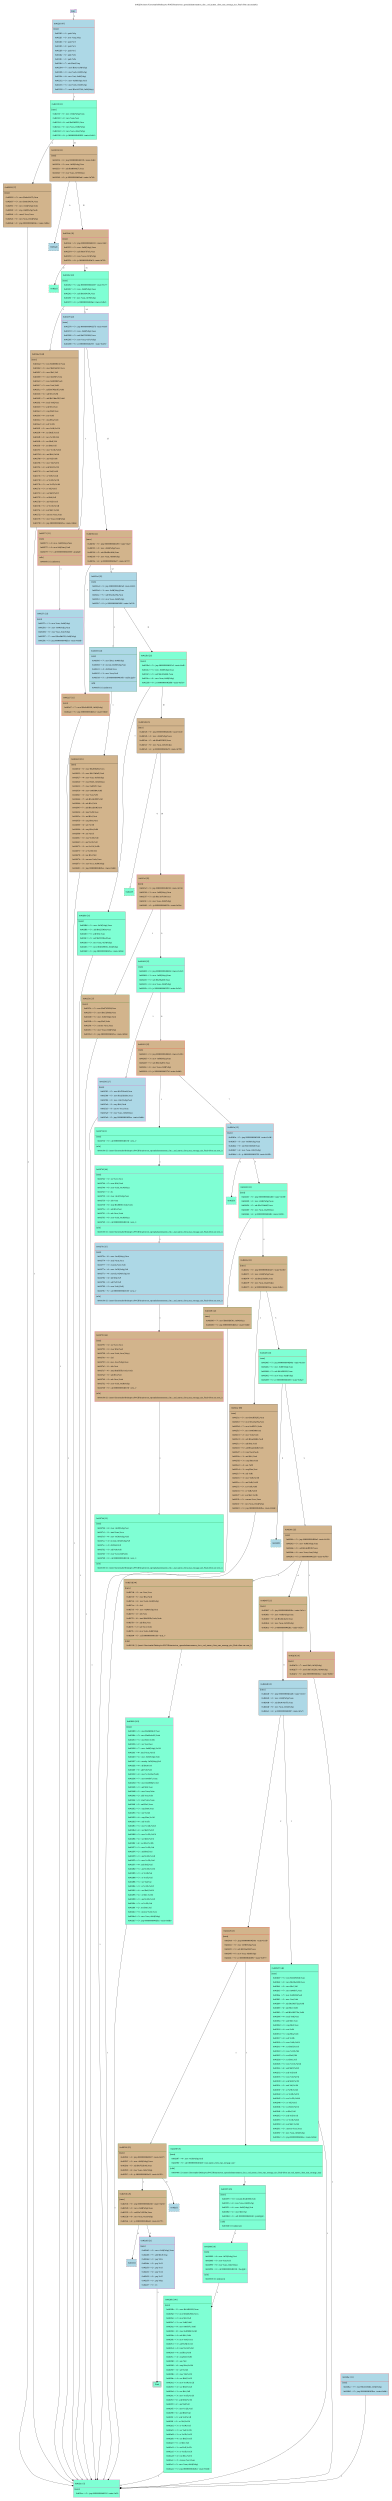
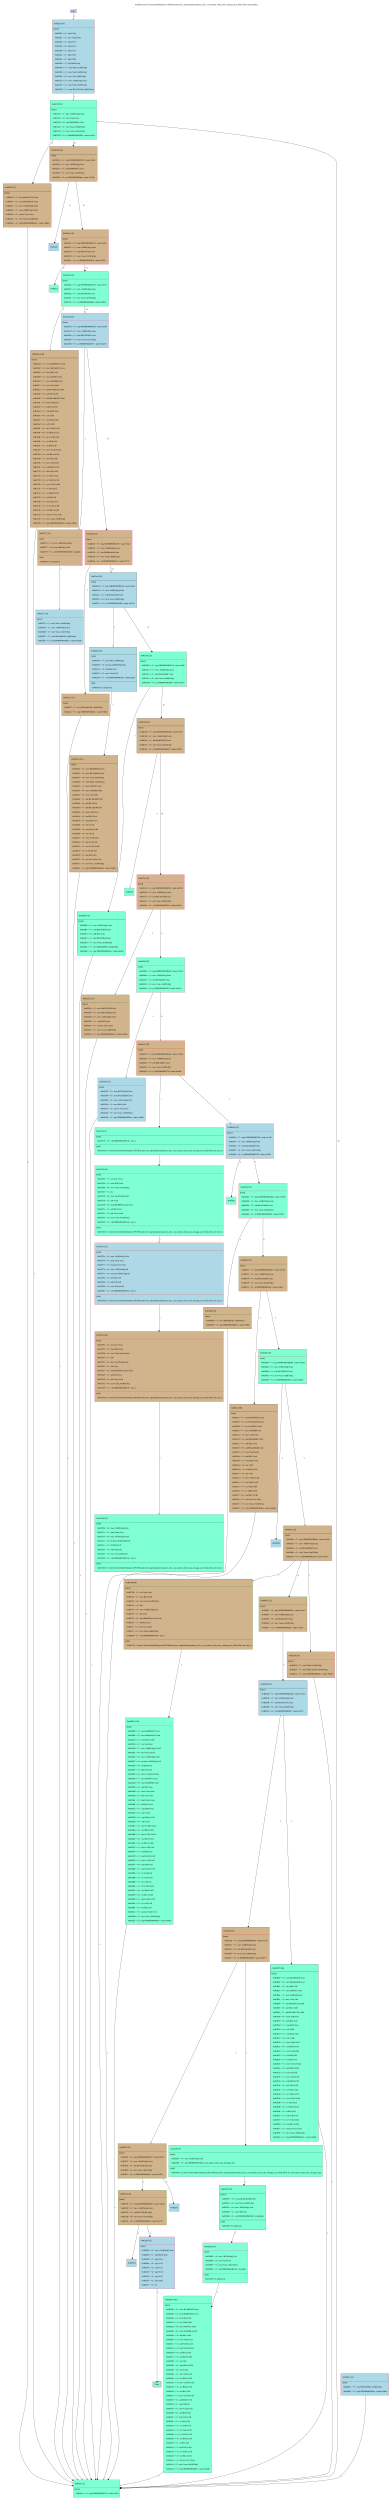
edge "0x402bce [5]" -> "0x40231f [23]": added, label "16"
